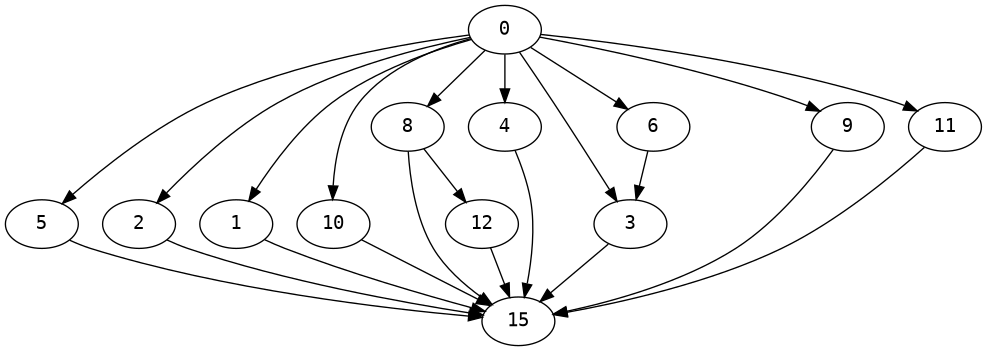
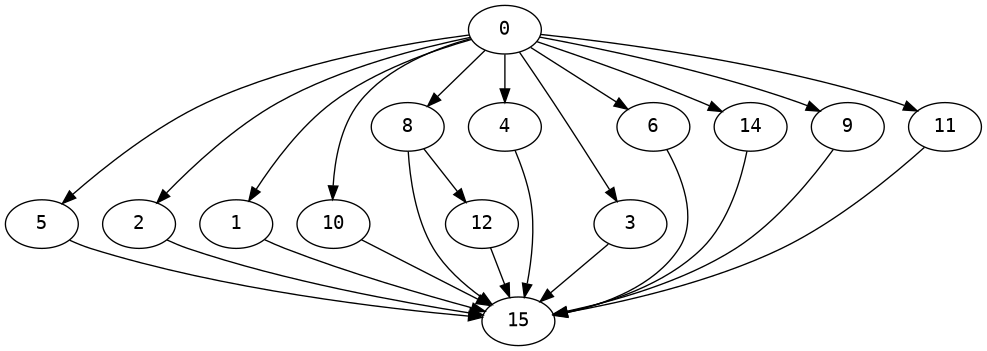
node "14": added
edge "6" -> "3": now "6" -> "15"
